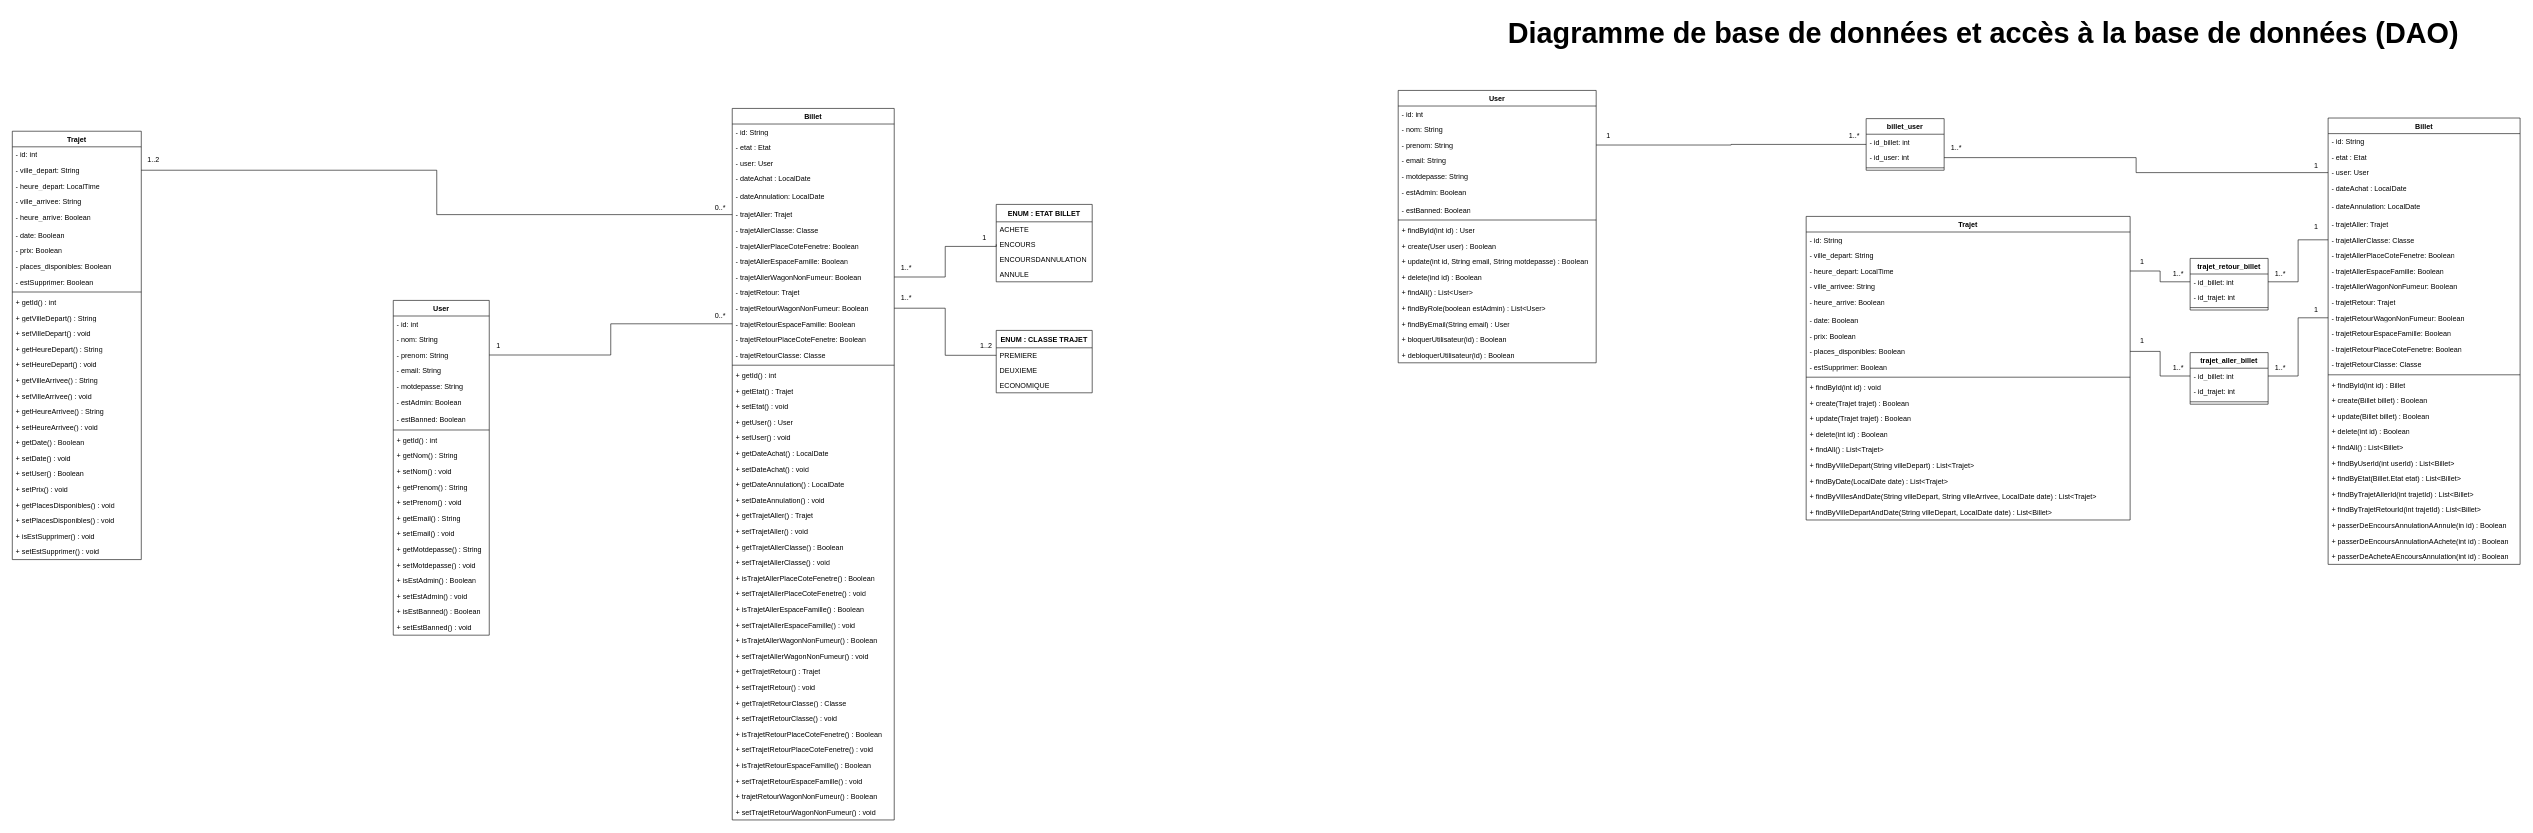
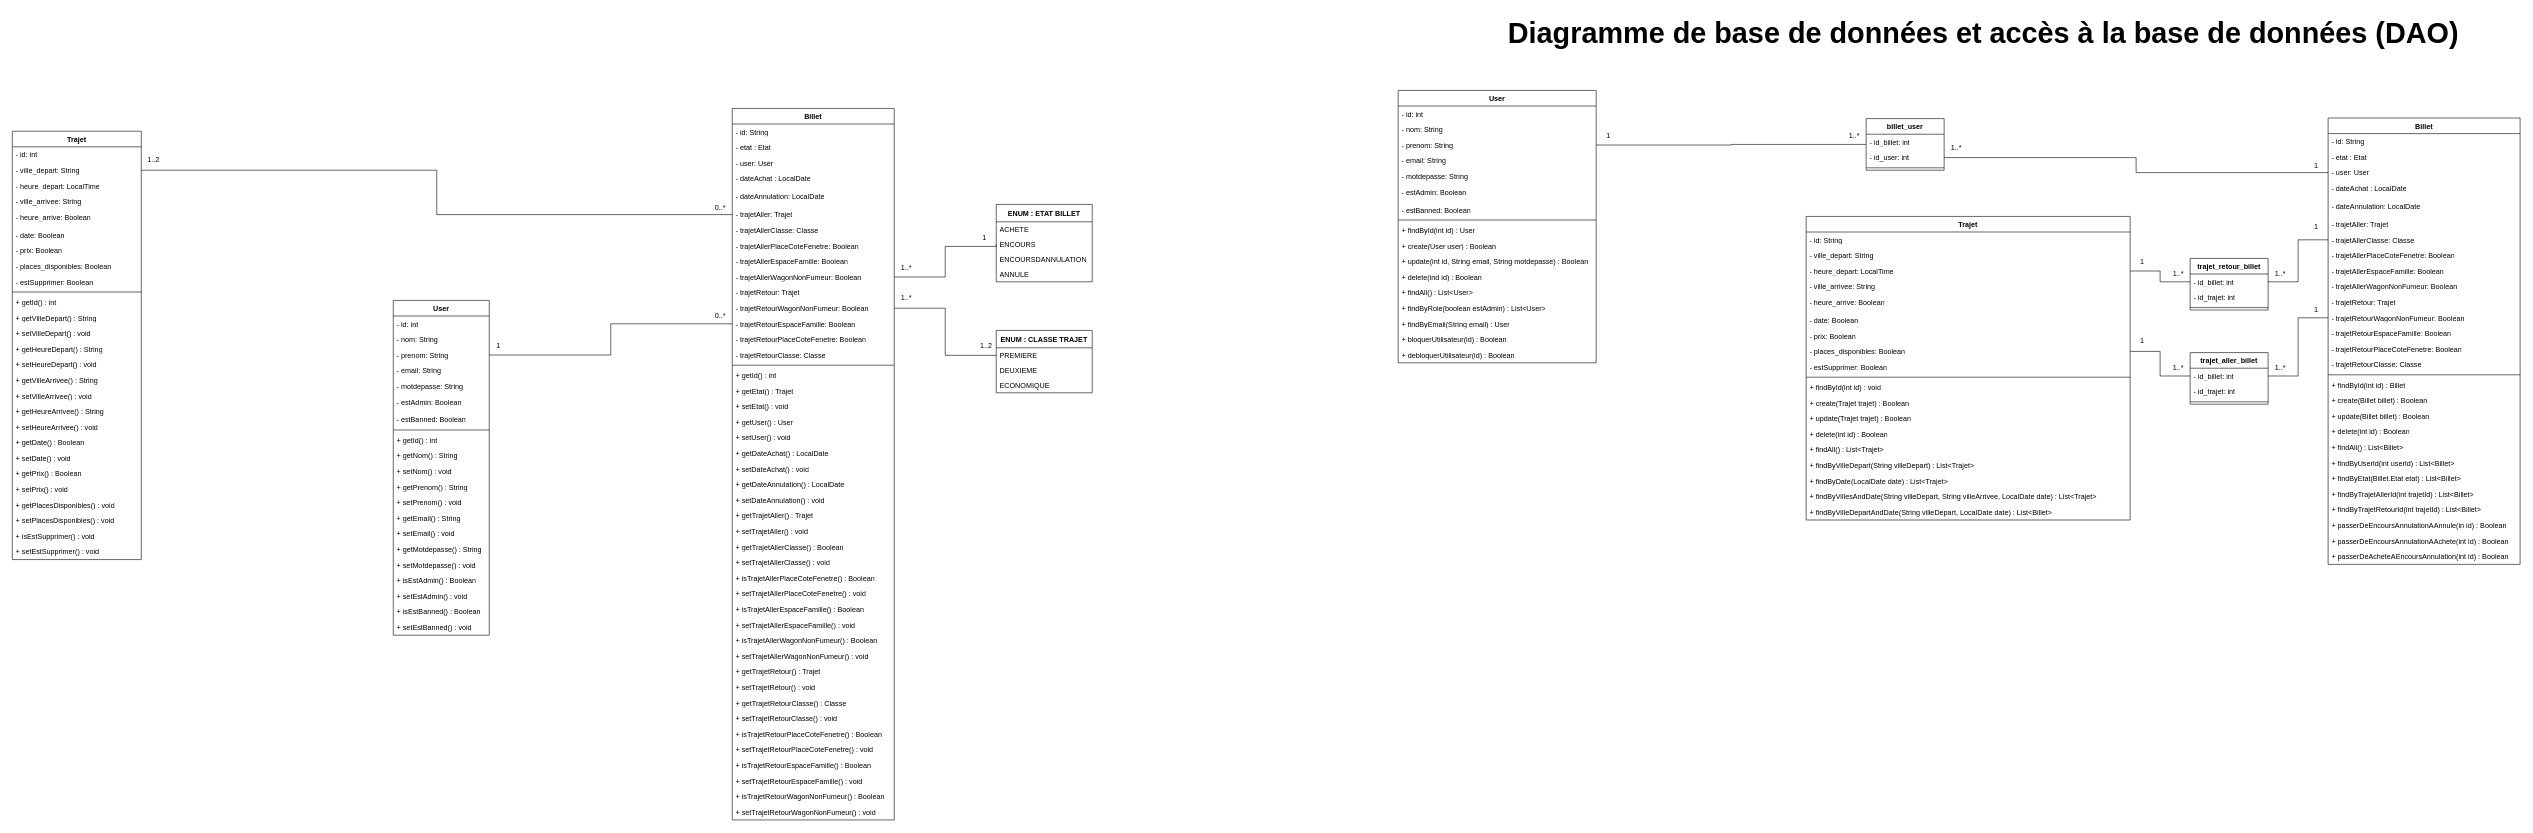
node "+ setUser() : Boolean": label "+ setUser() : Boolean" -> "+ getPrix() : Boolean"
node "+ trajetRetourWagonNonFumeur() : Boolean": label "+ trajetRetourWagonNonFumeur() : Boolean" -> "+ isTrajetRetourWagonNonFumeur() : Boolean"
